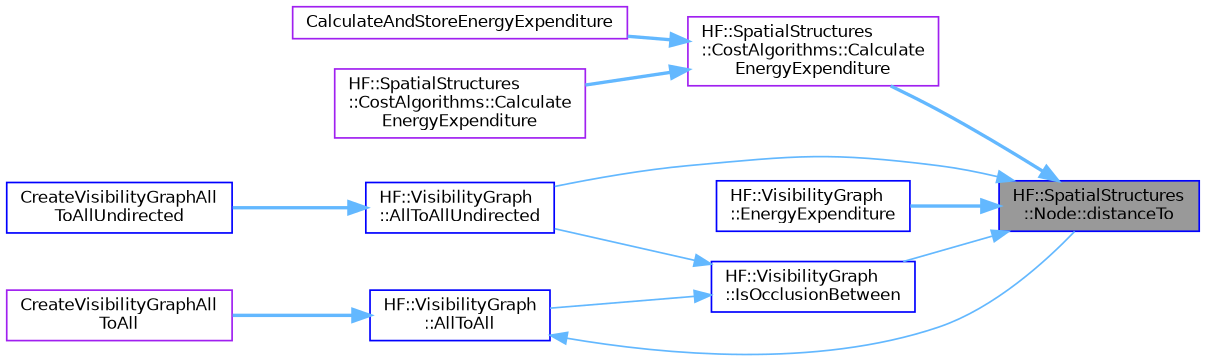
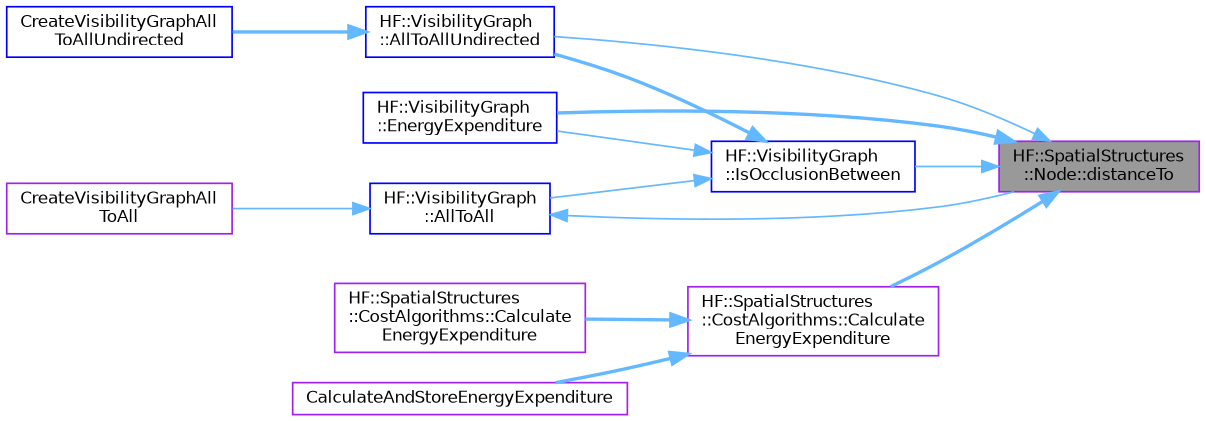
edge "HF::VisibilityGraph ::EnergyExpenditure" -> "HF::VisibilityGraph ::IsOcclusionBetween": added
node "HF::SpatialStructures ::Node::distanceTo": color blue -> purple
edge "HF::VisibilityGraph ::AllToAllUndirected" -> "HF::VisibilityGraph ::IsOcclusionBetween": style solid -> bold
edge "CreateVisibilityGraphAll ToAll" -> "HF::VisibilityGraph ::AllToAll": style bold -> solid
